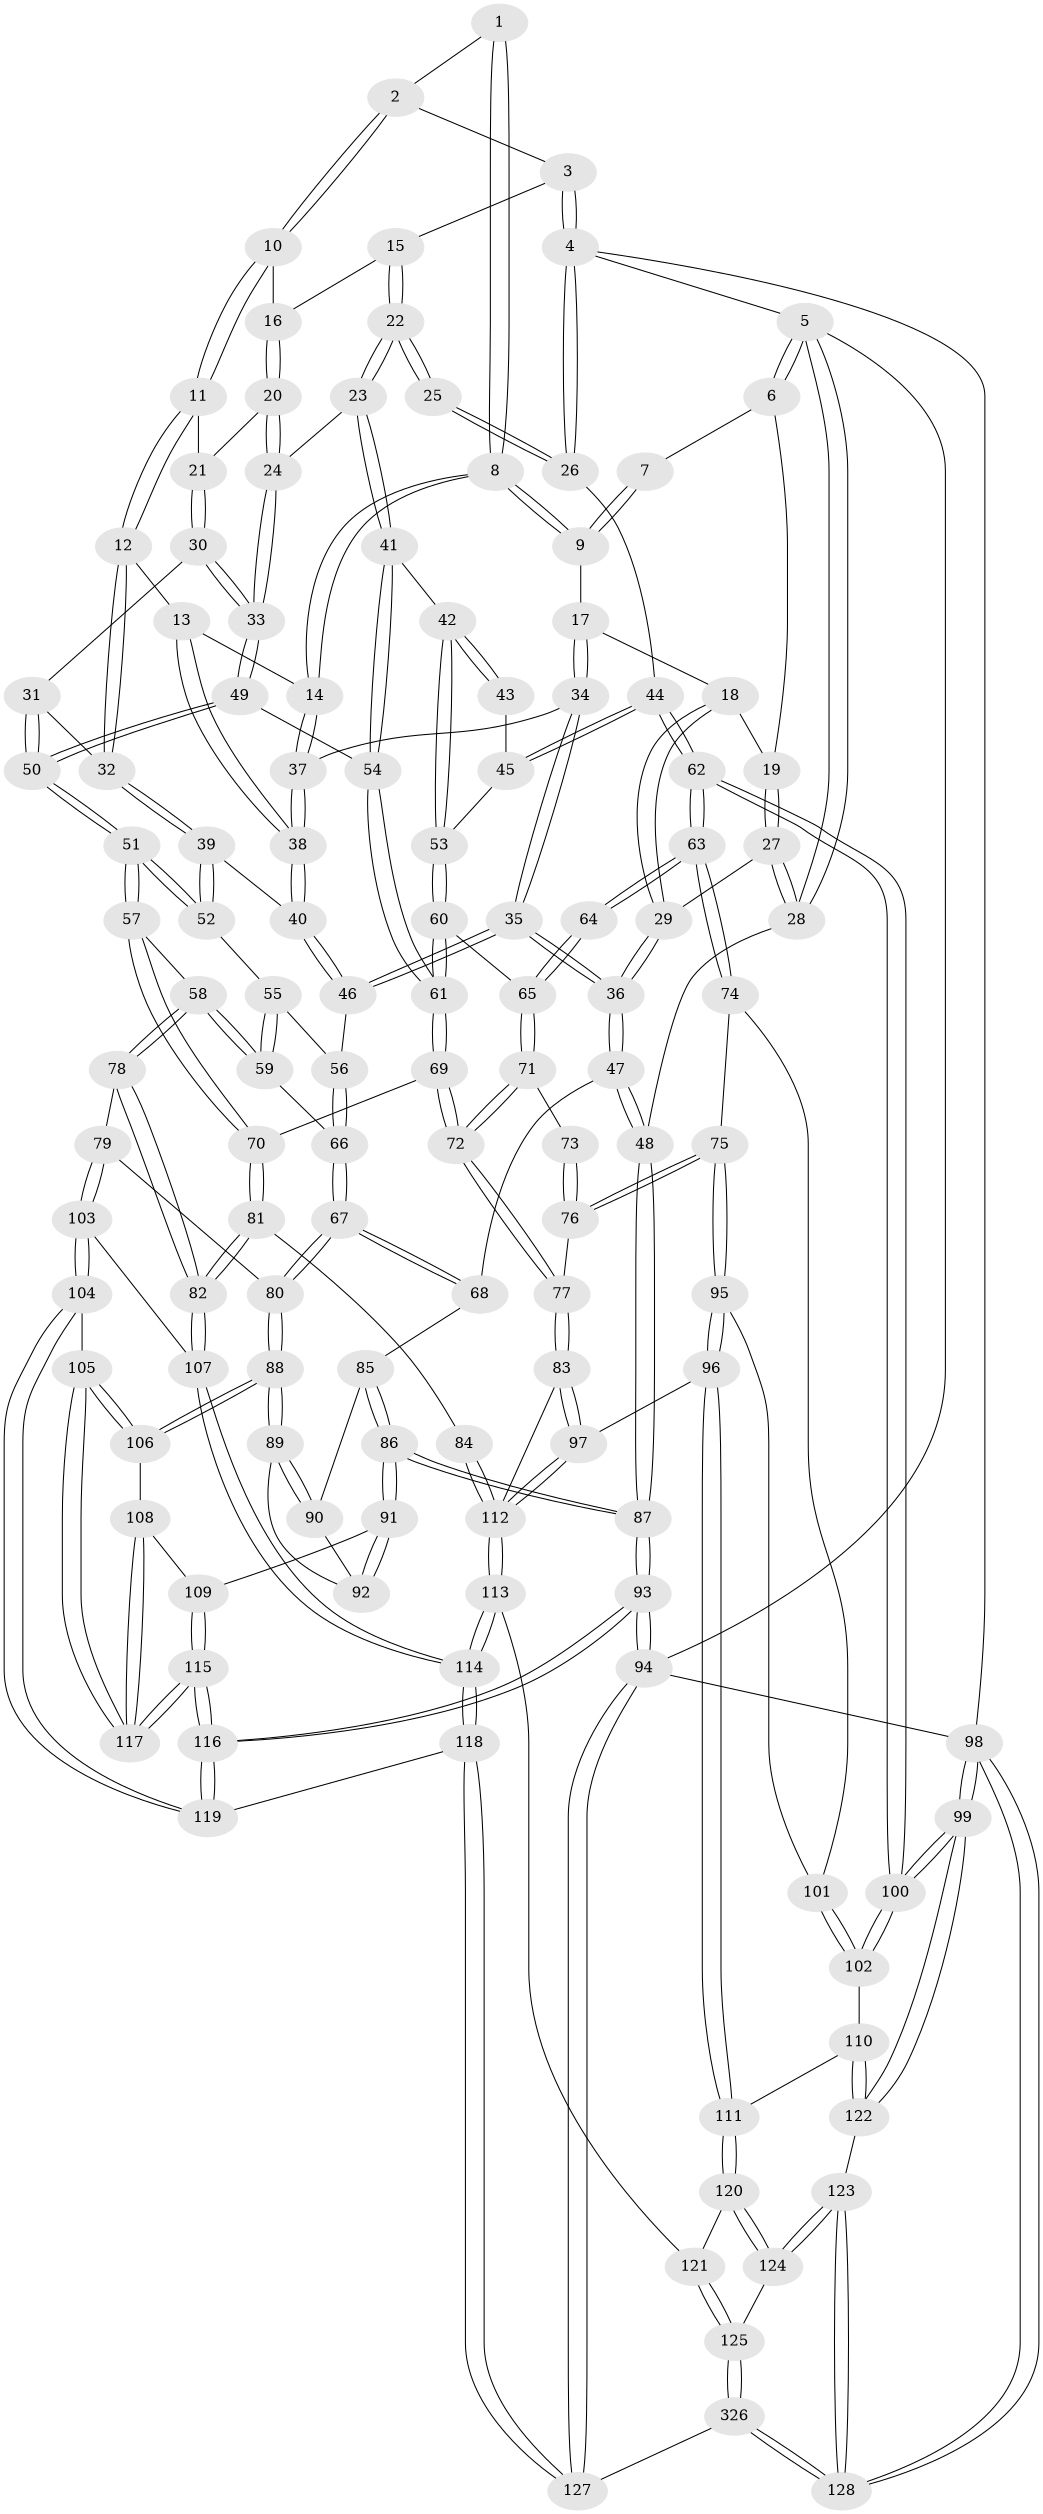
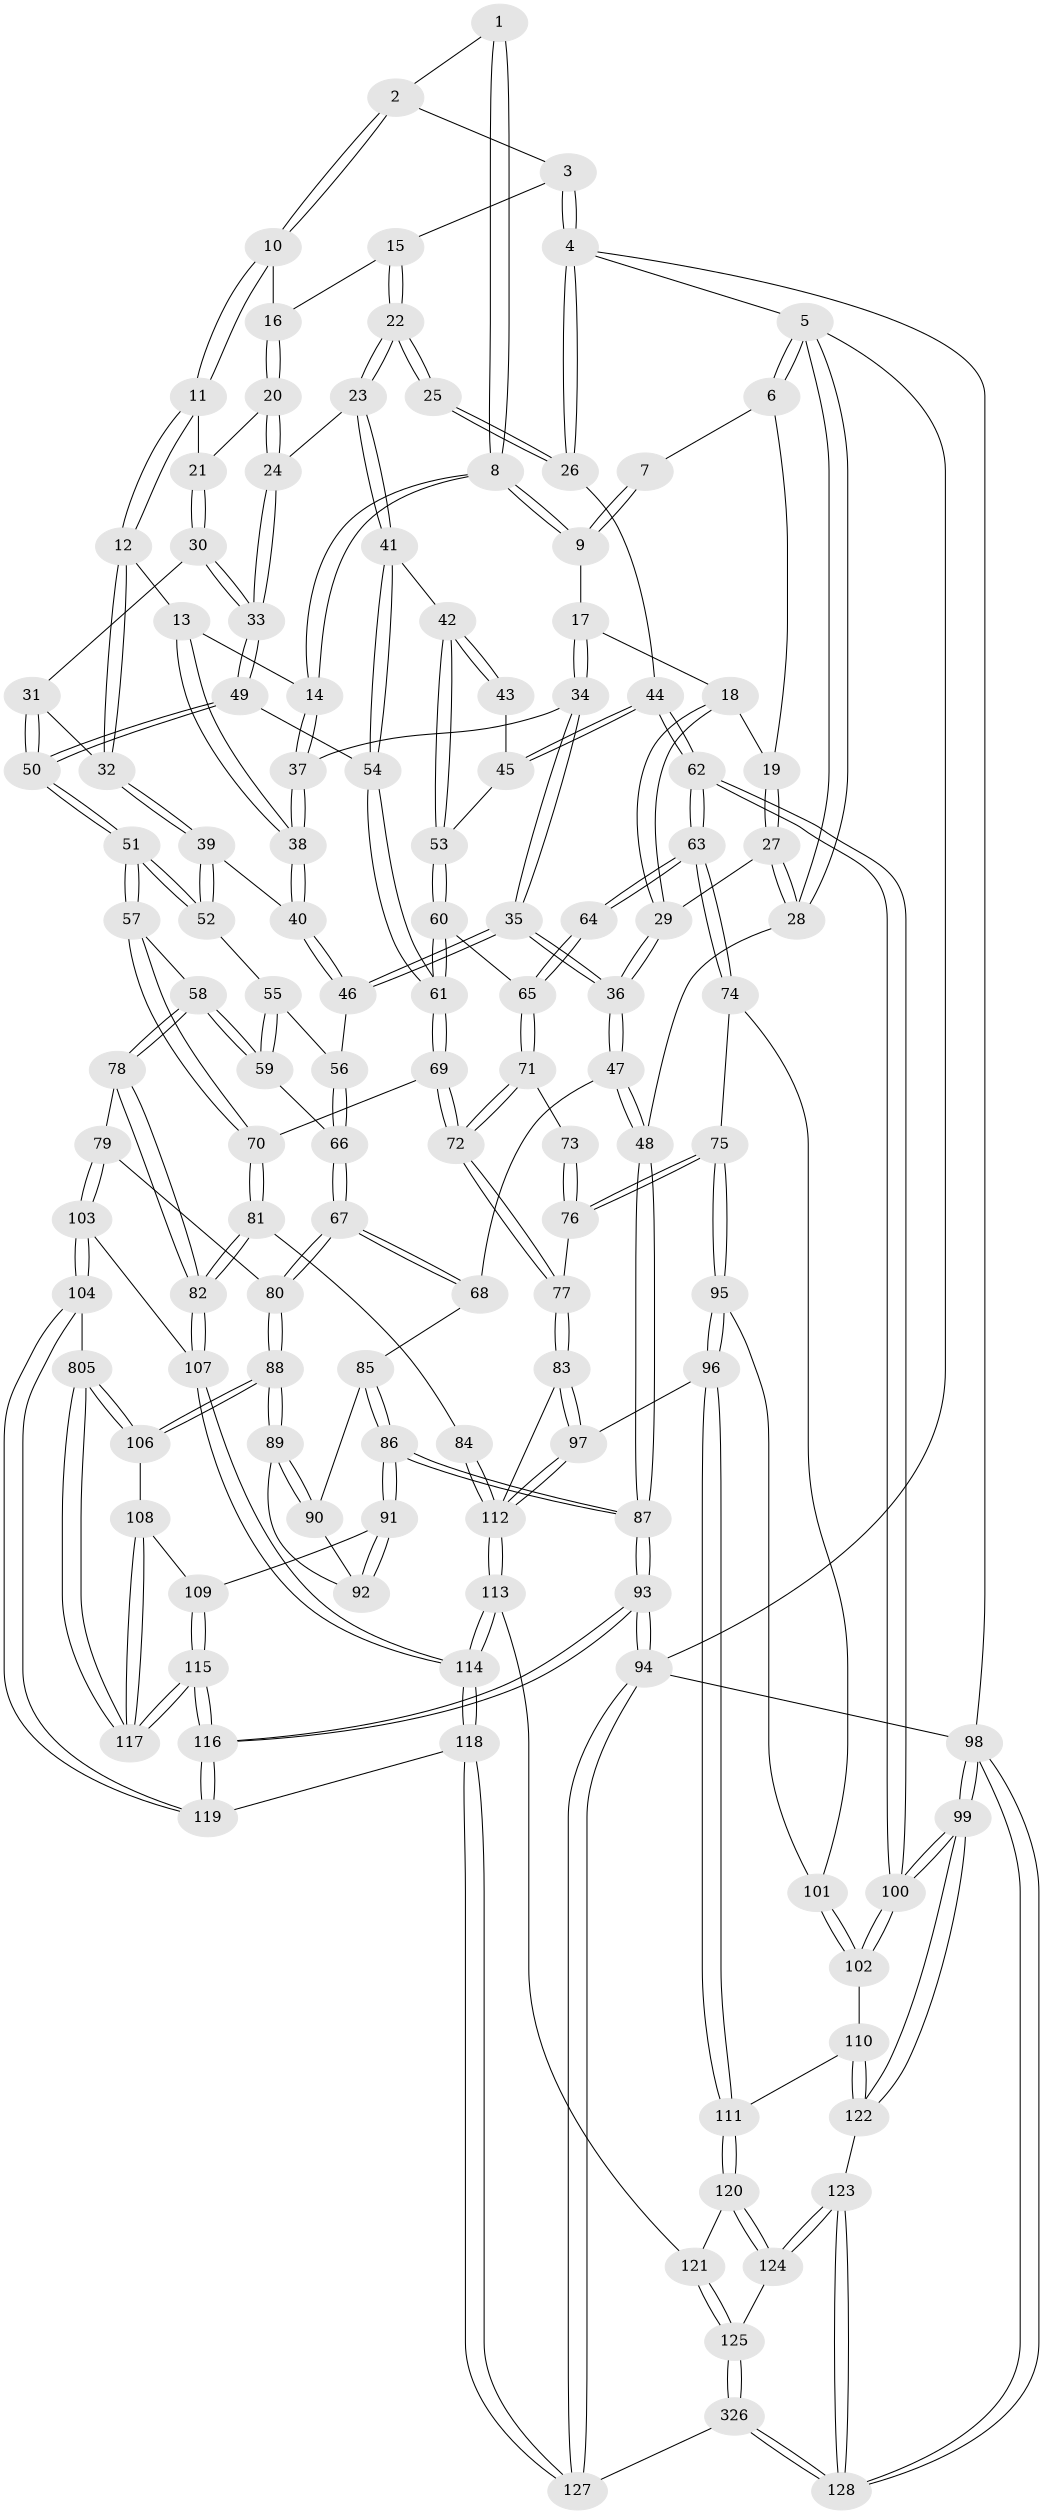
node "105": label "105" -> "805"
